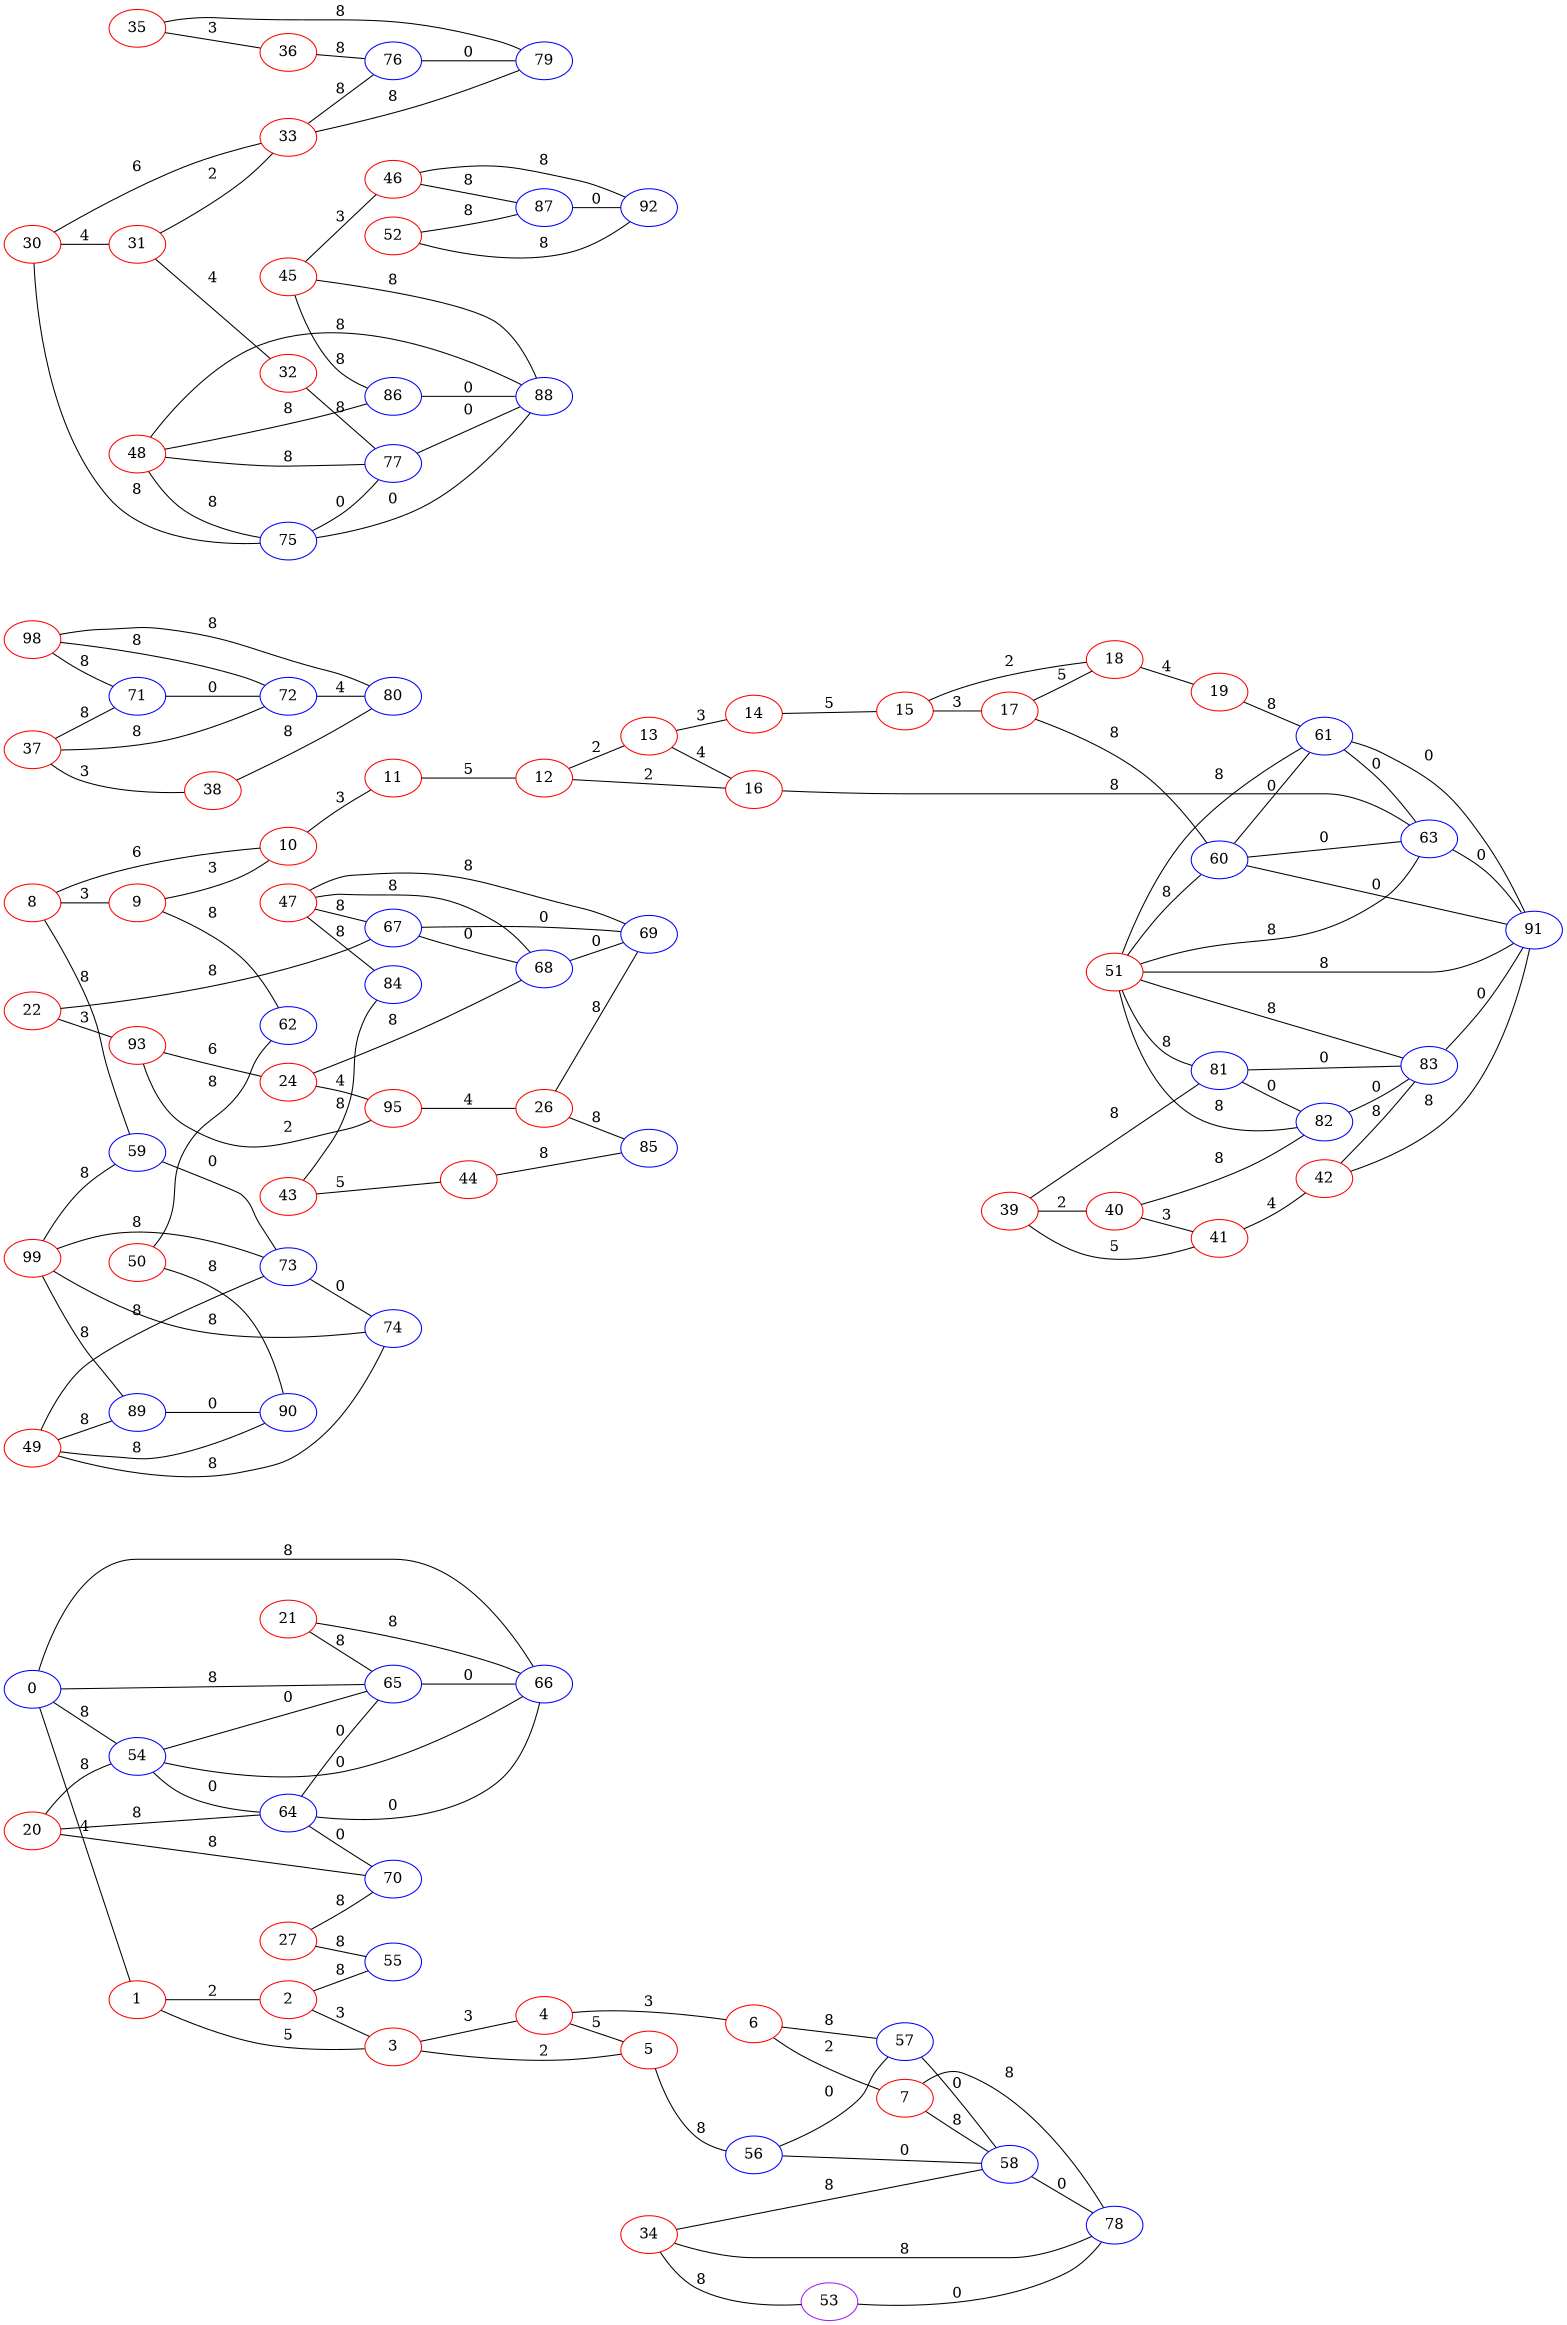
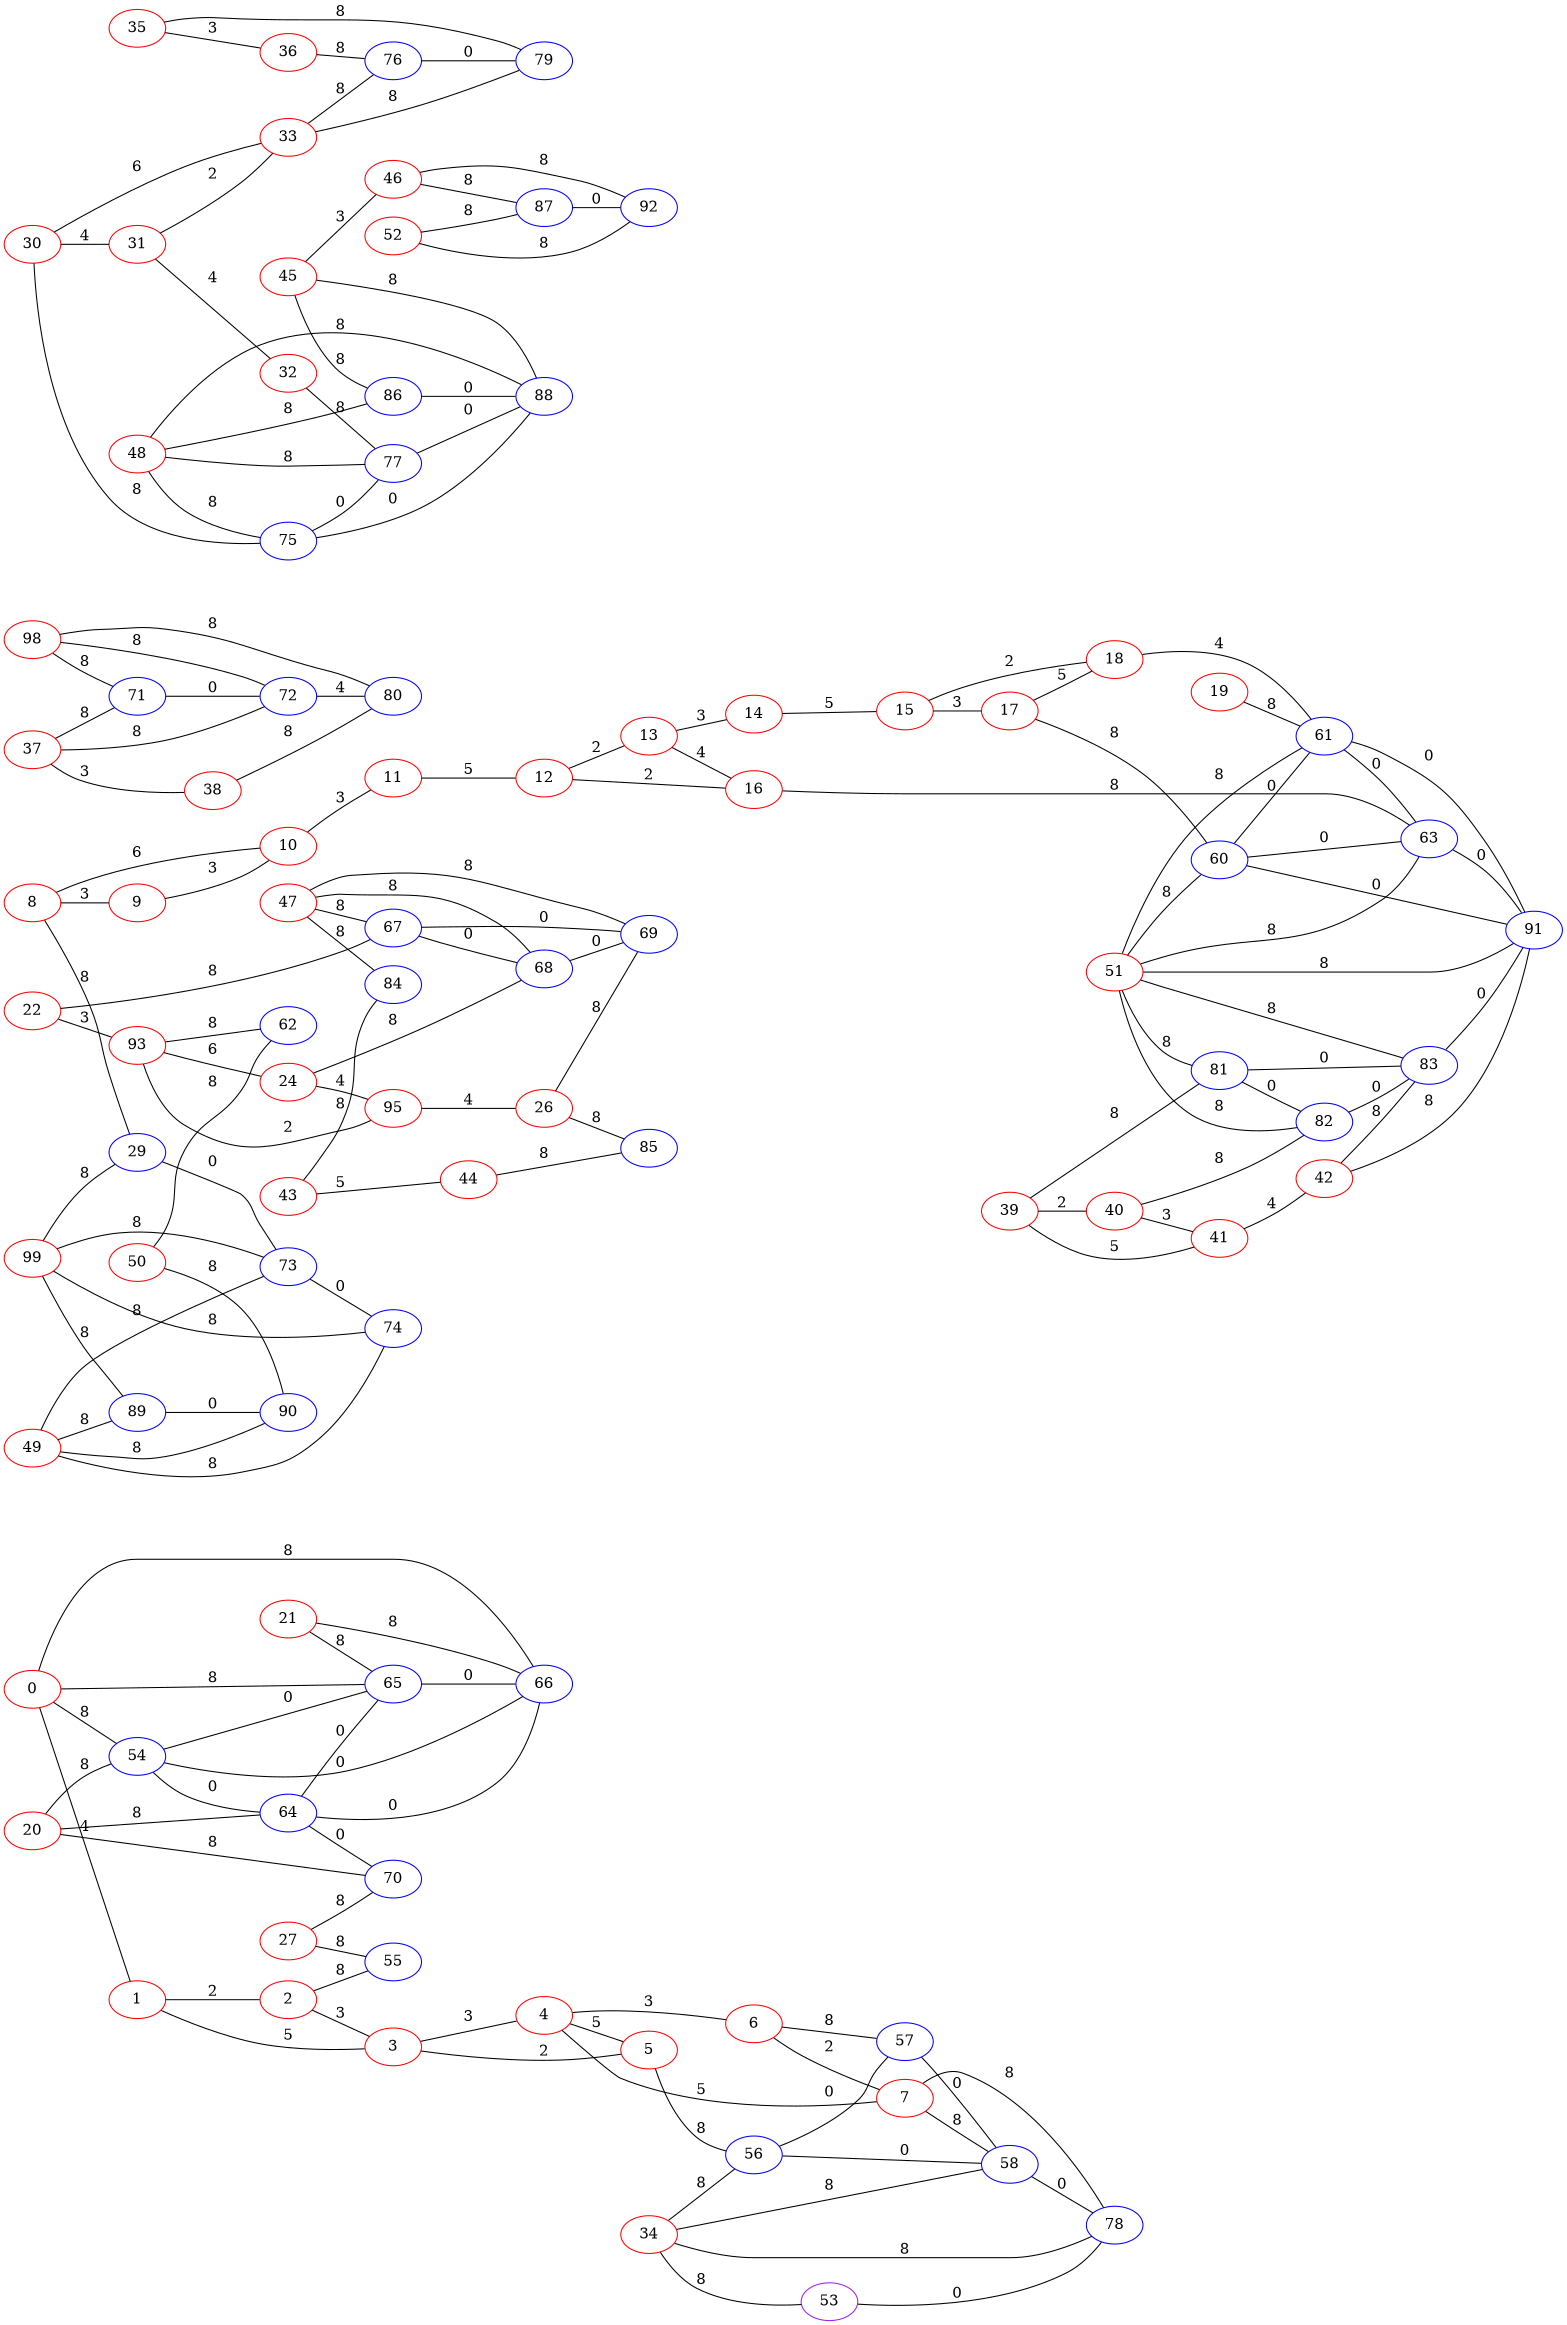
edge "18" -- "19": now "18" -- "61"
edge "9" -- "62": now "93" -- "62"
node "59": label "59" -> "29"
node "0": color blue -> red
edge "4" -- "7": added, label "5"
edge "56" -- "34": added, label "8"
